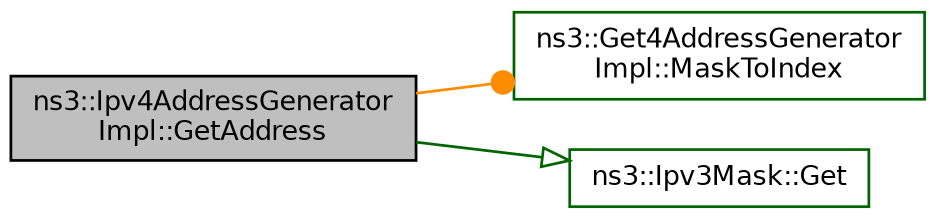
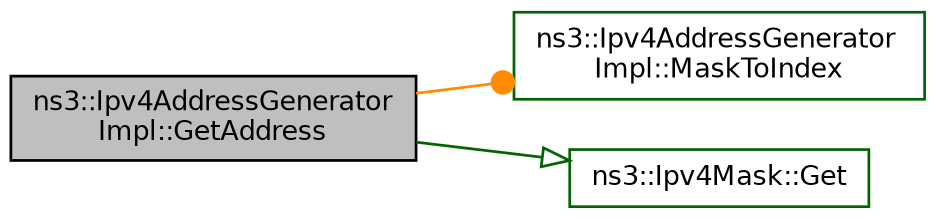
node "ns3::Get4AddressGenerator Impl::MaskToIndex": label "ns3::Get4AddressGenerator Impl::MaskToIndex" -> "ns3::Ipv4AddressGenerator Impl::MaskToIndex"
node "ns3::Ipv3Mask::Get": label "ns3::Ipv3Mask::Get" -> "ns3::Ipv4Mask::Get"
